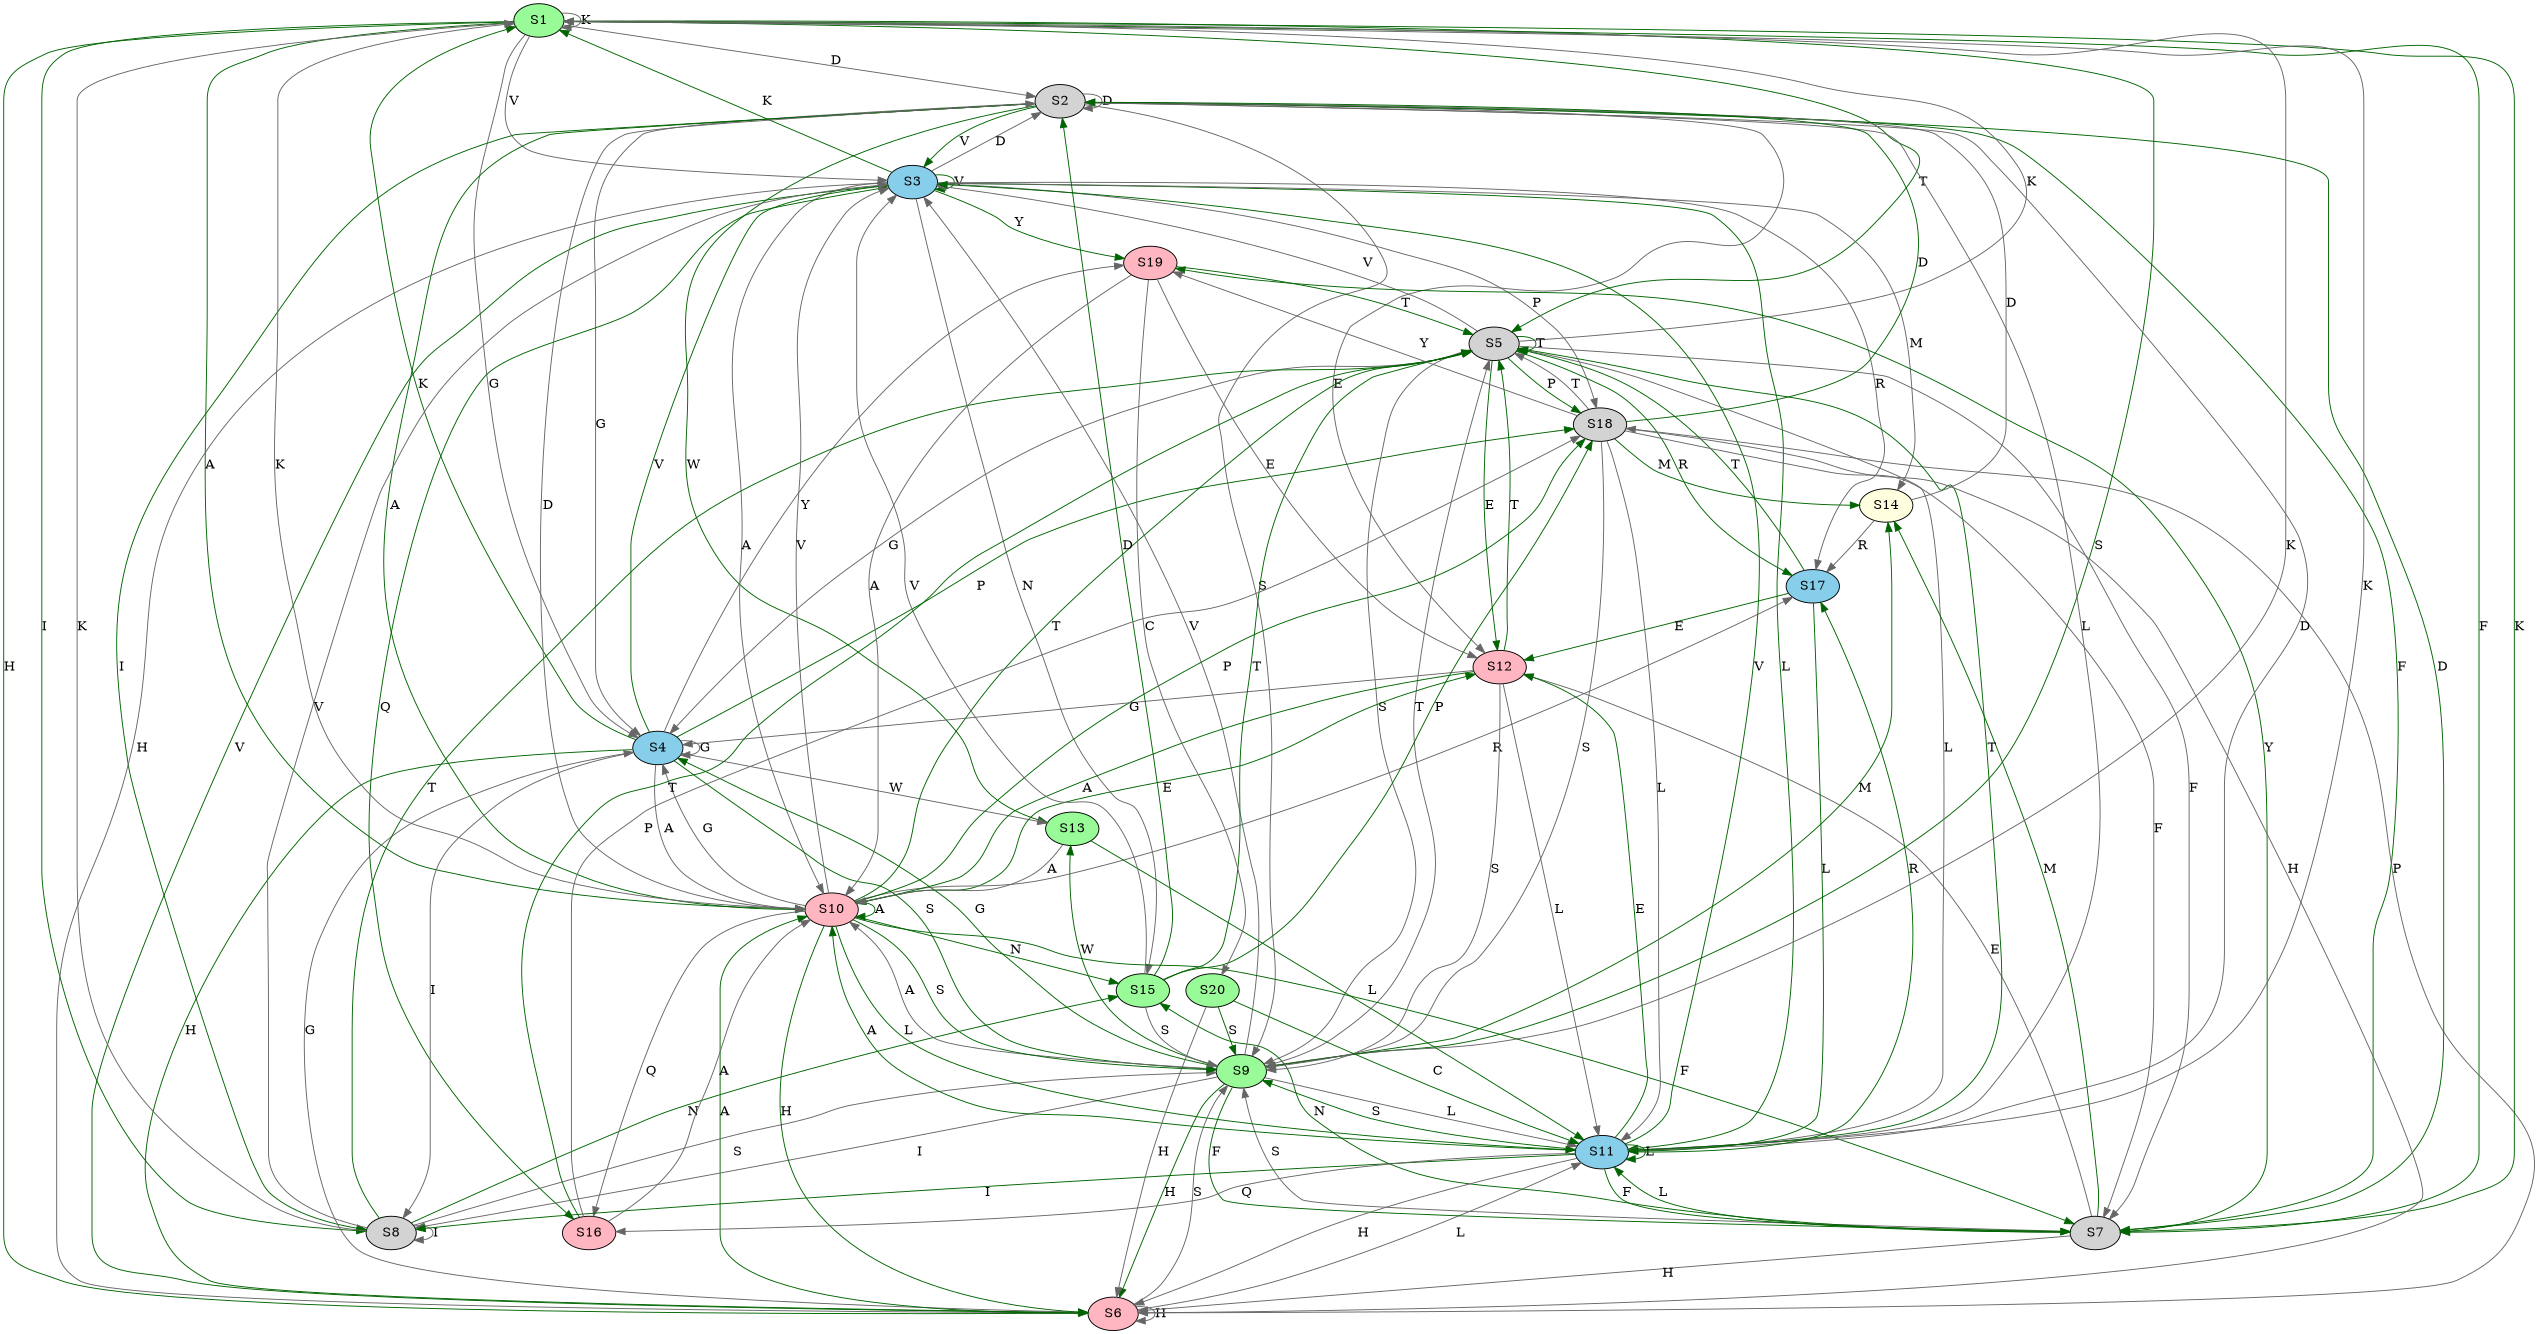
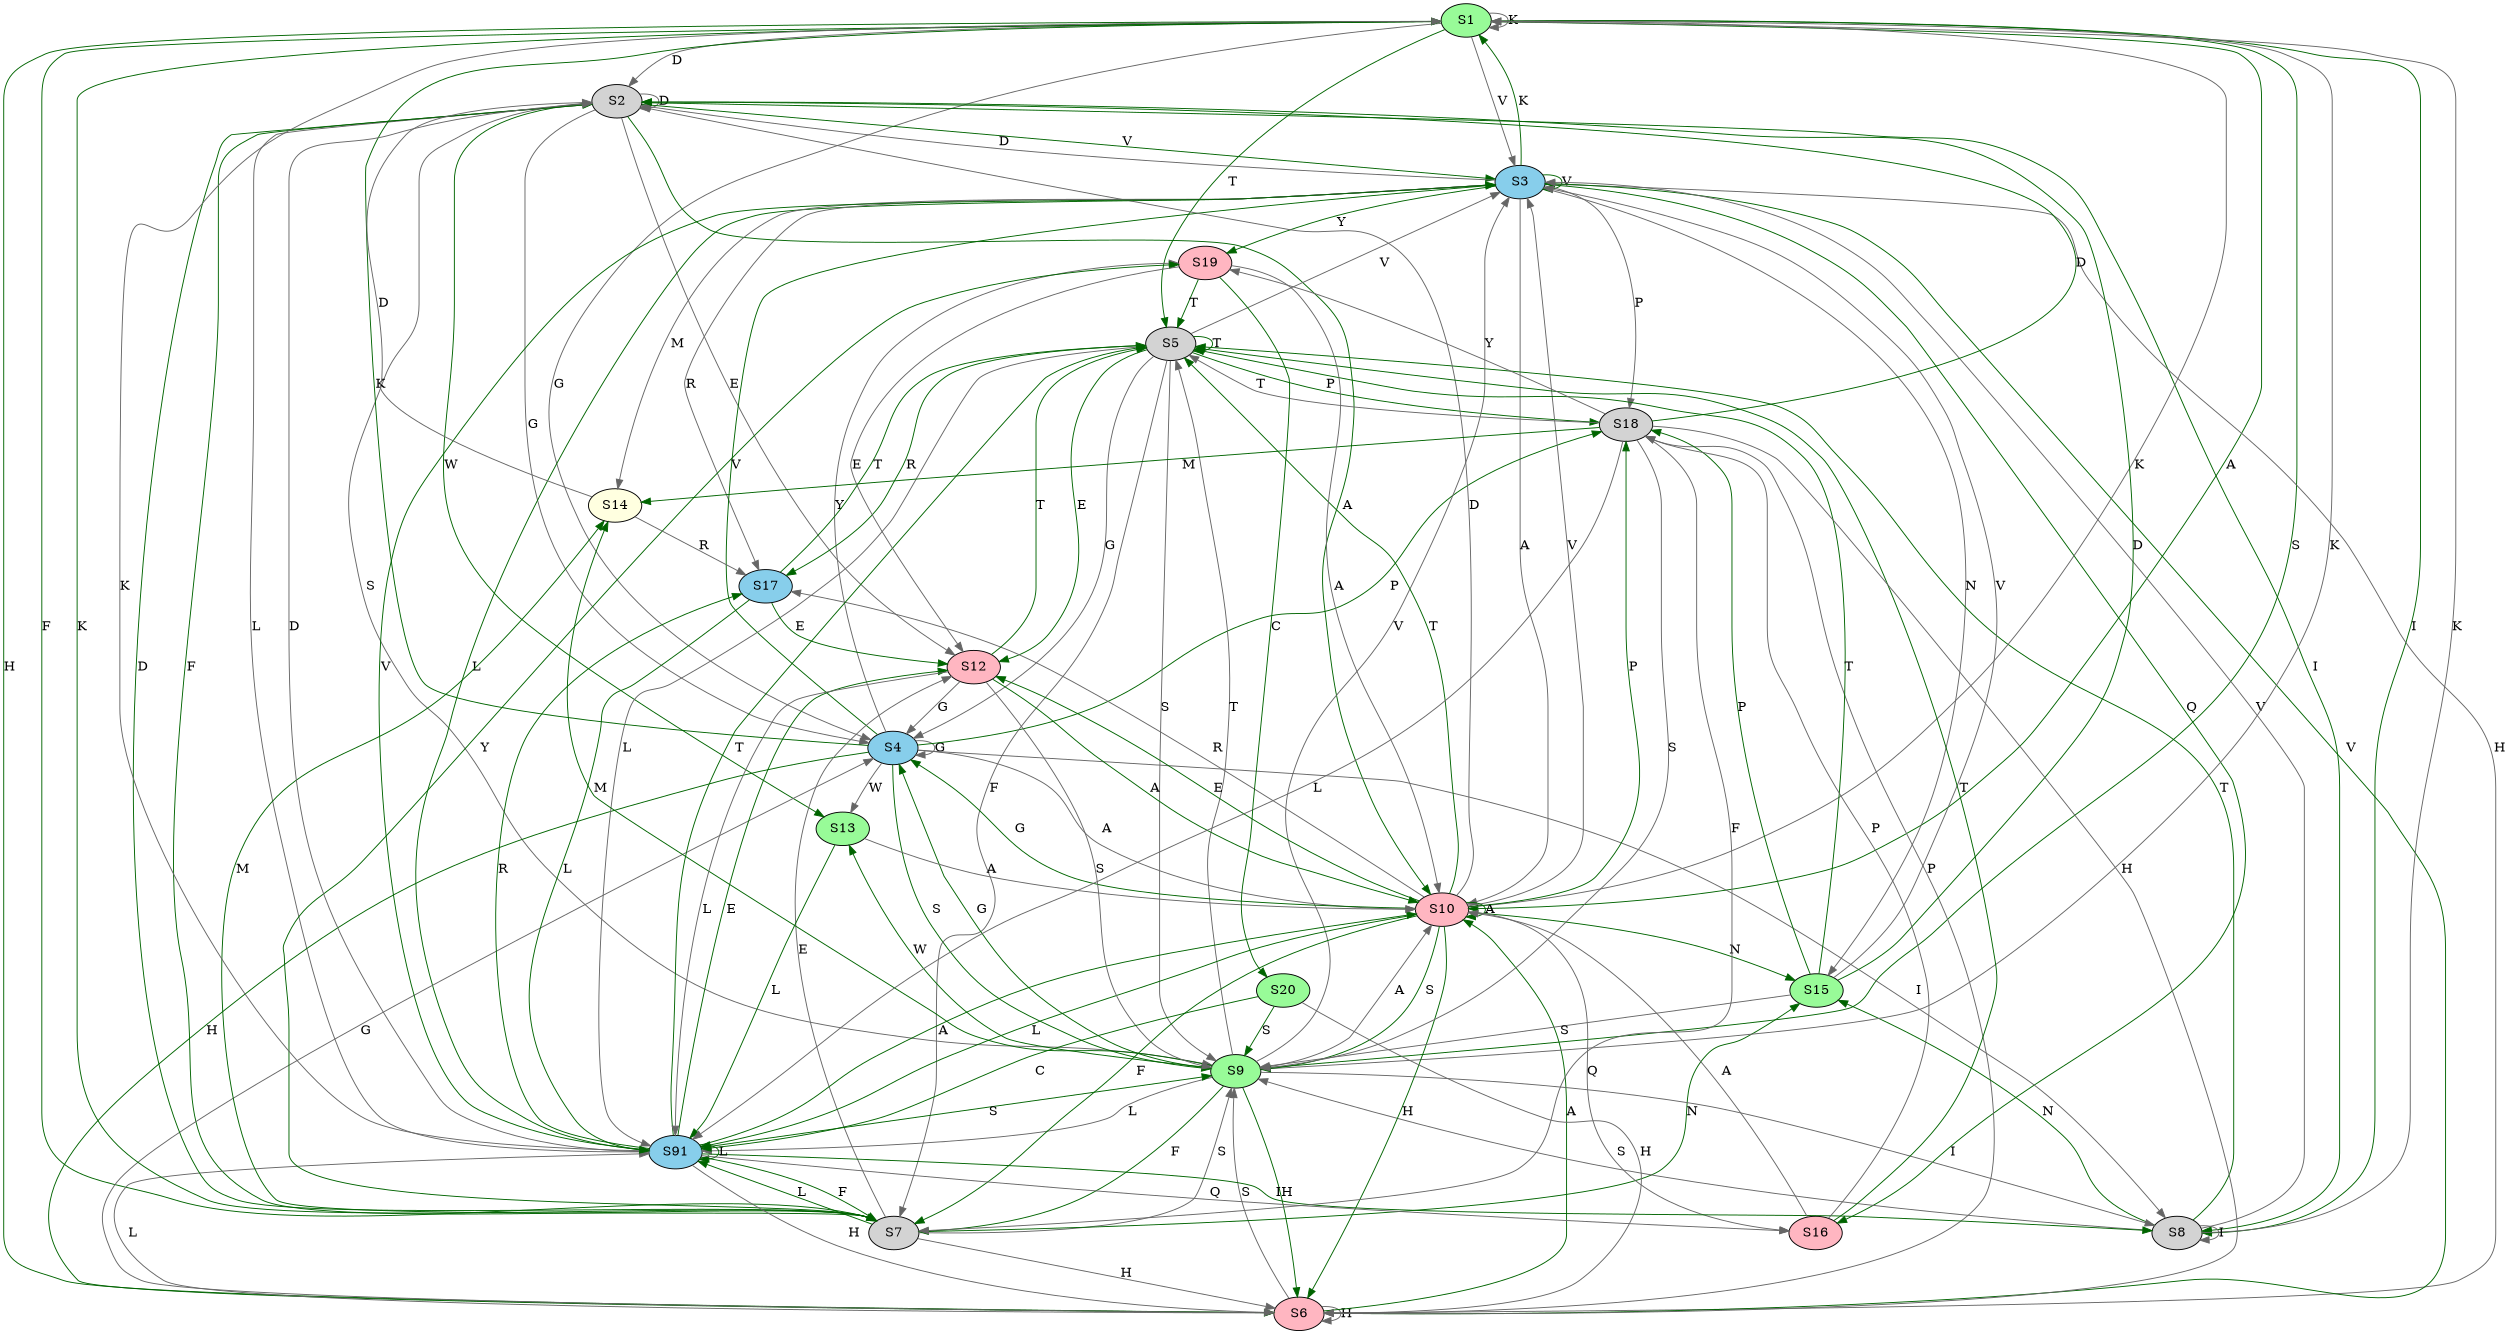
edge "S5" -> "S1": removed, label "K"
edge "S19" -> "S20": color gray40 -> darkgreen
edge "S10" -> "S4": color gray40 -> darkgreen
node "S11": label "S11" -> "S91"
